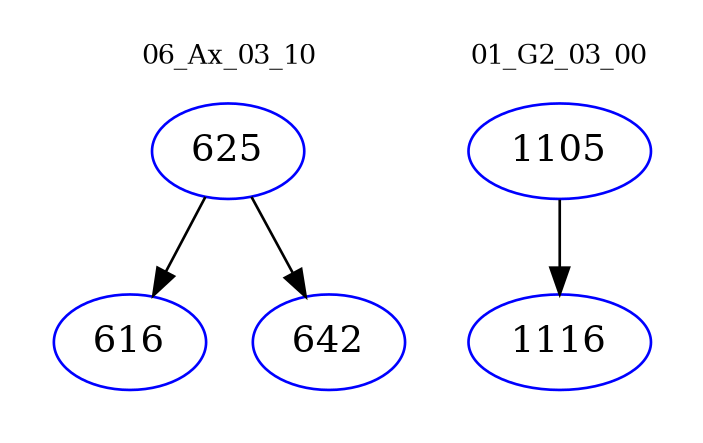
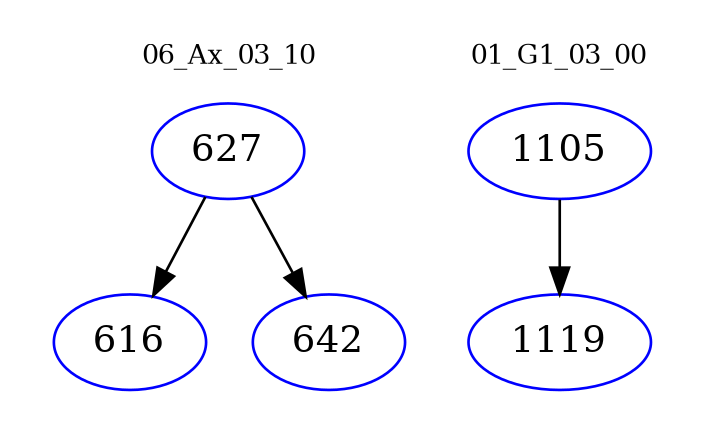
cluster "01_G2_03_00": label "01_G2_03_00" -> "01_G1_03_00"
node "625": label "625" -> "627"
node "1116": label "1116" -> "1119"
